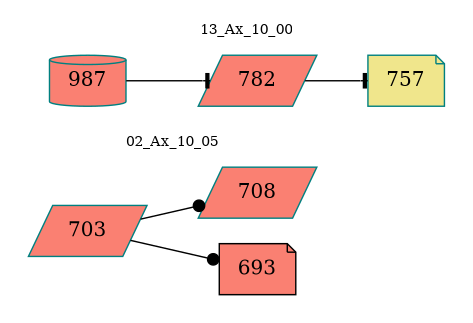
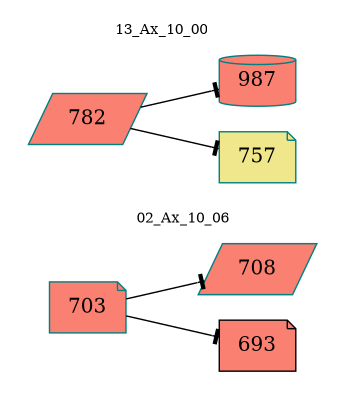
edge "987" -> "782": reversed
cluster "02_Ax_10_05": label "02_Ax_10_05" -> "02_Ax_10_06"
edge "703" -> "708": arrowhead dot -> tee
node "703": shape parallelogram -> note
edge "703" -> "693": arrowhead dot -> tee
